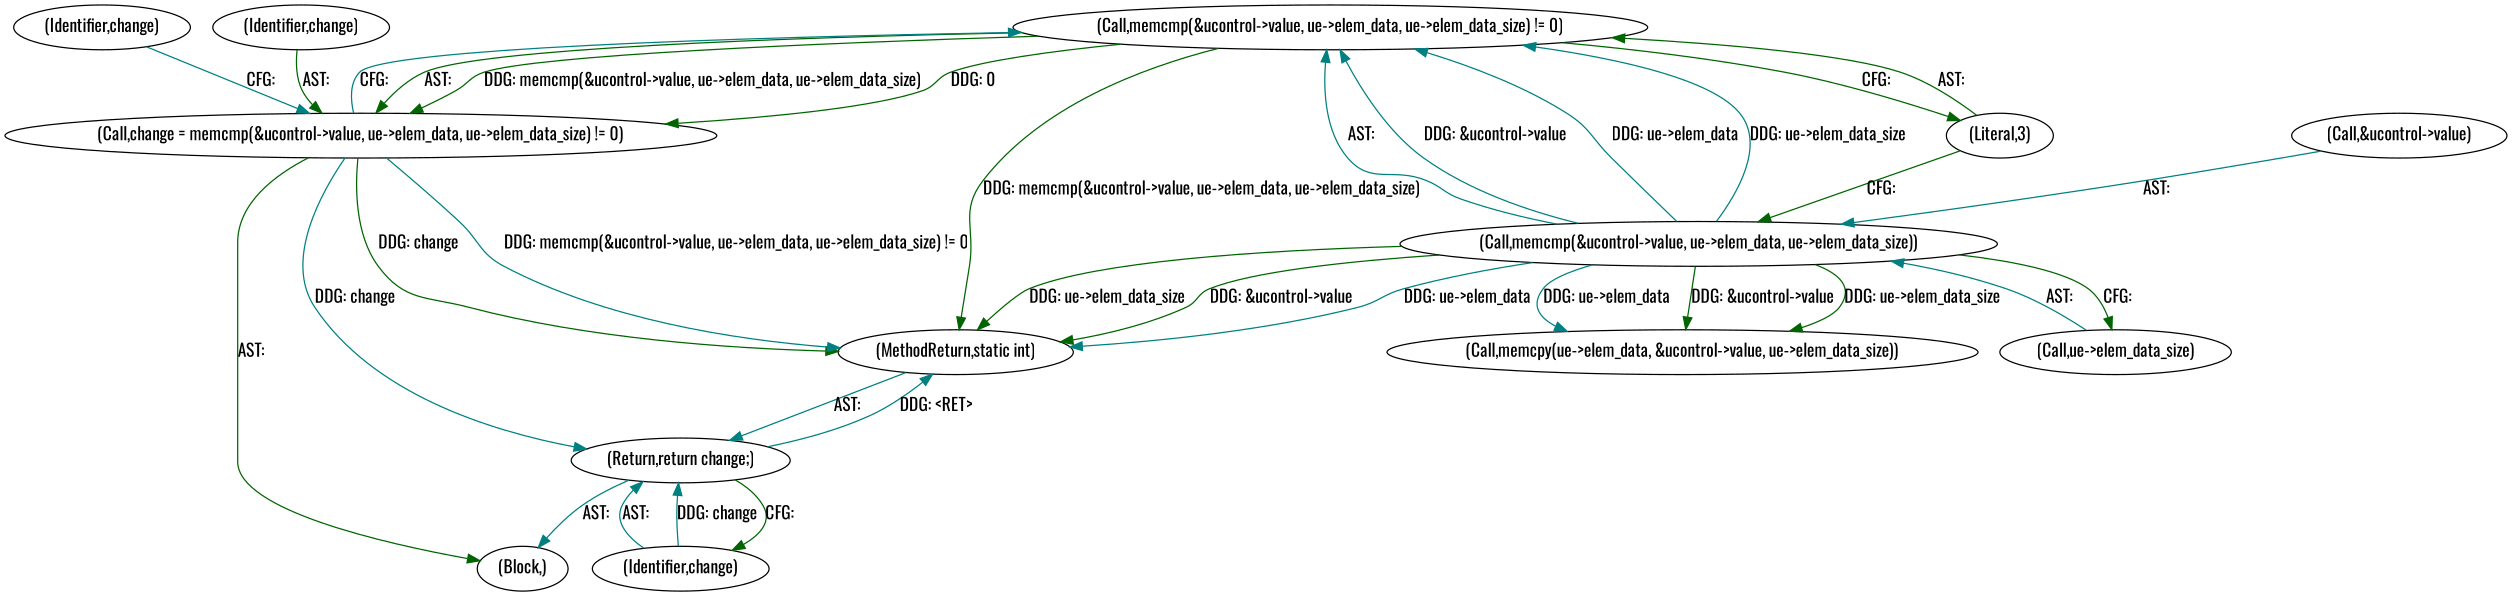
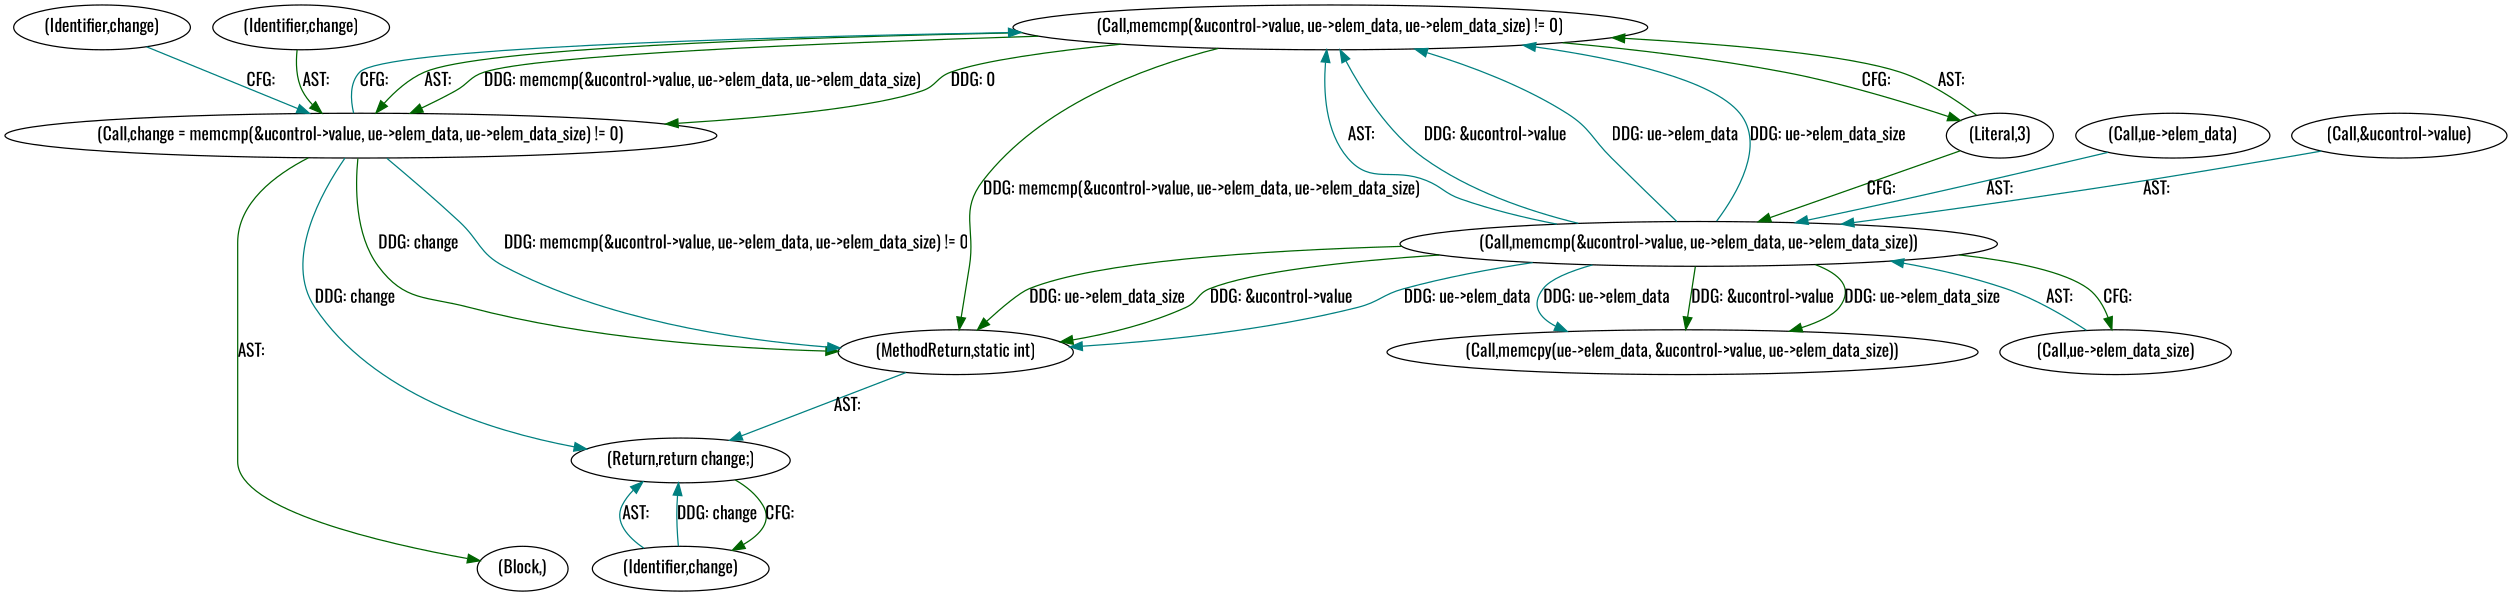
node "(Call,ue->elem_data)": added
edge "(Return,return change;)" -> "(MethodReturn,static int)": removed, label "DDG: <RET>"
edge "(Return,return change;)" -> "(Block,)": removed, label "AST:"
